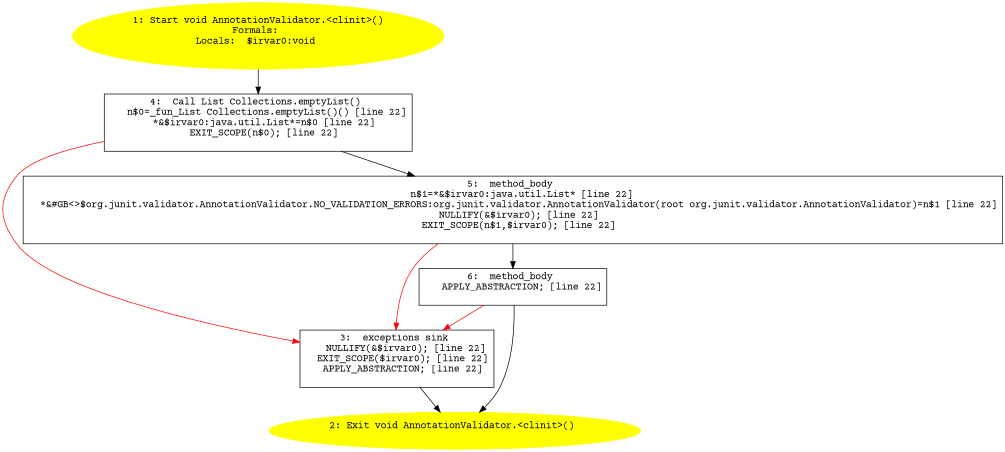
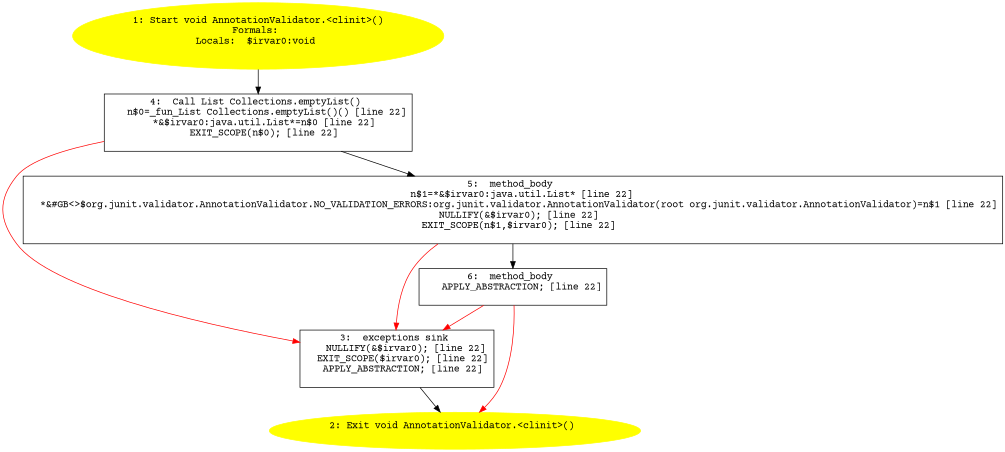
edge "6:  method_body APPLY_ABSTRACTION; [line 22]" -> "2: Exit void AnnotationValidator.<clinit>()": color black -> red
